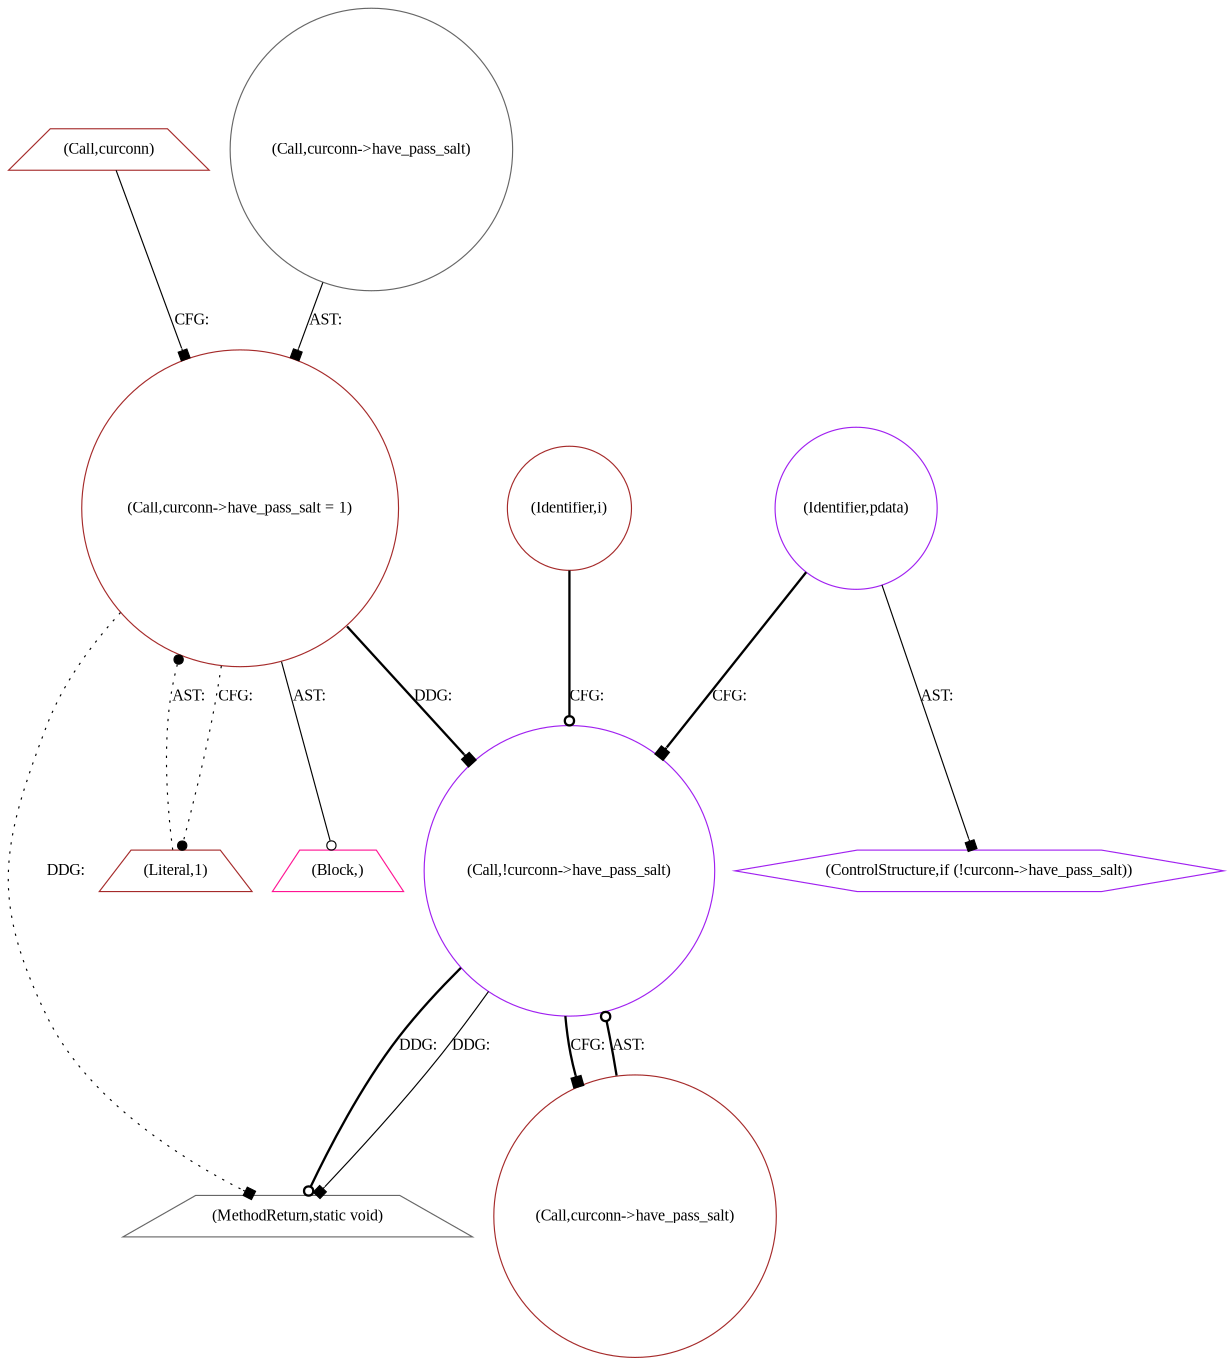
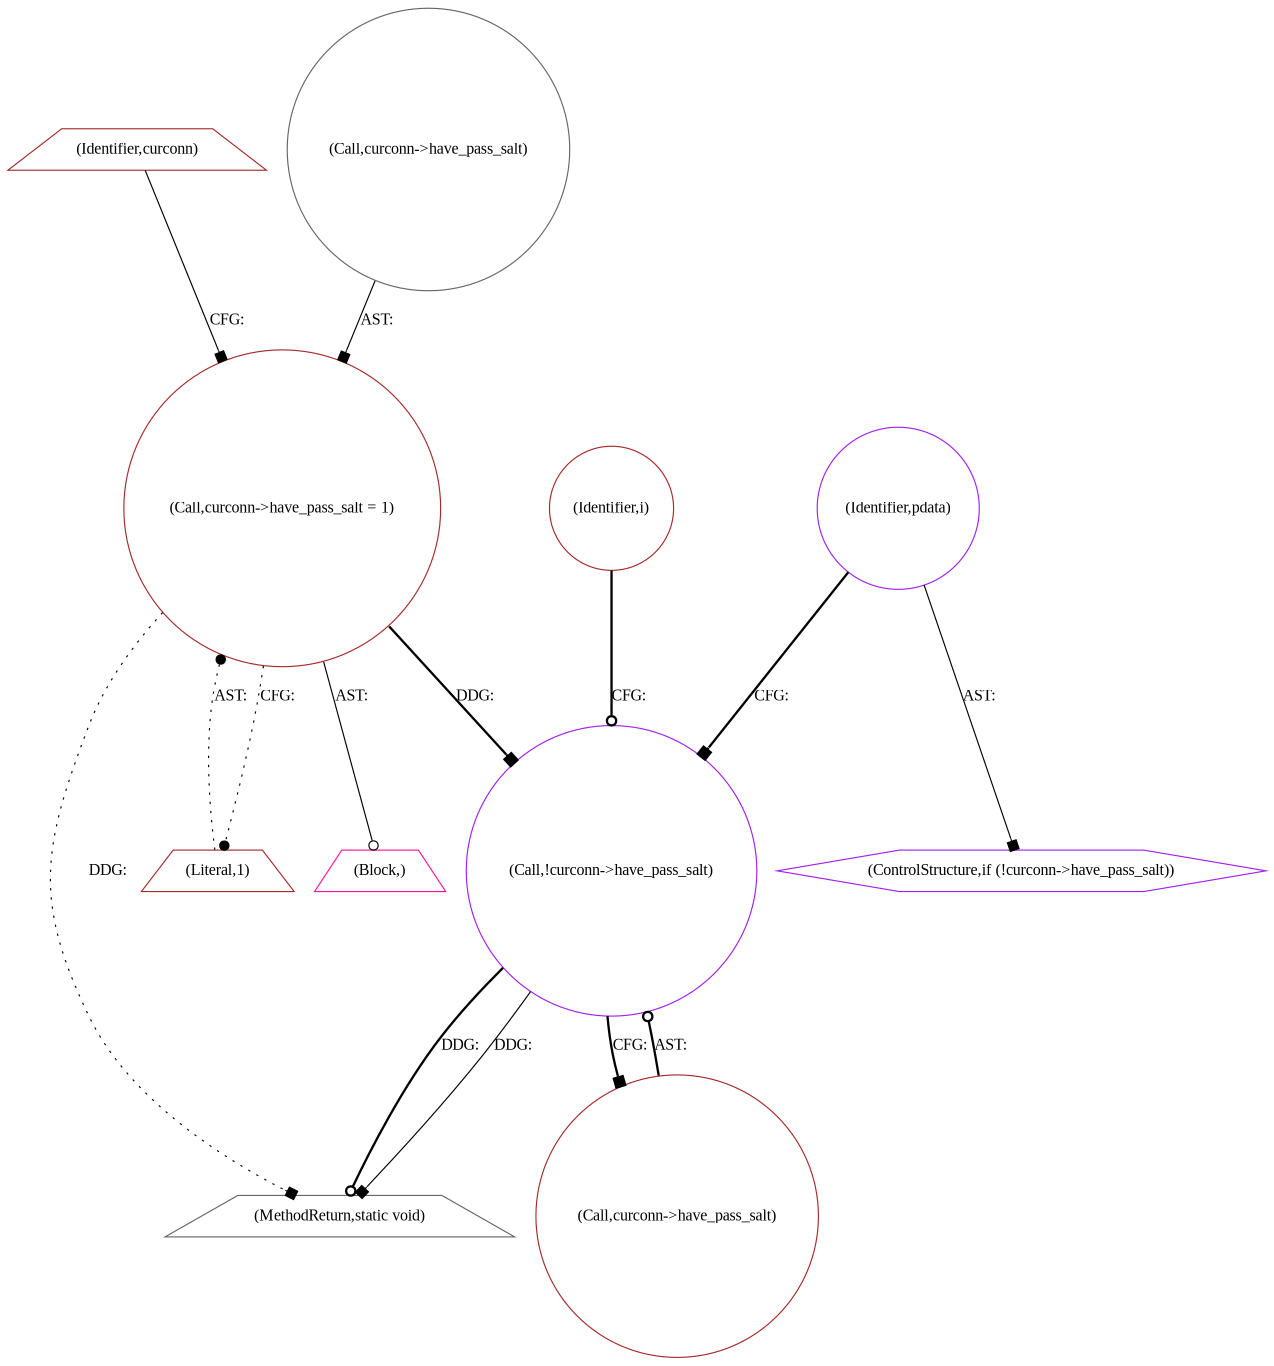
node "(Call,curconn)": label "(Call,curconn)" -> "(Identifier,curconn)"
